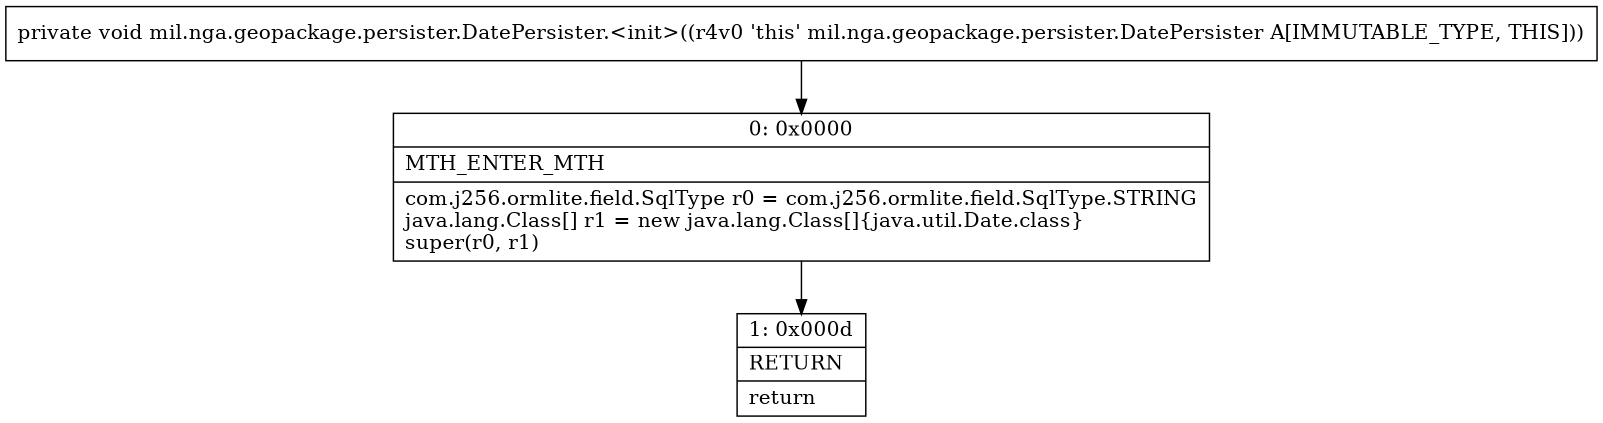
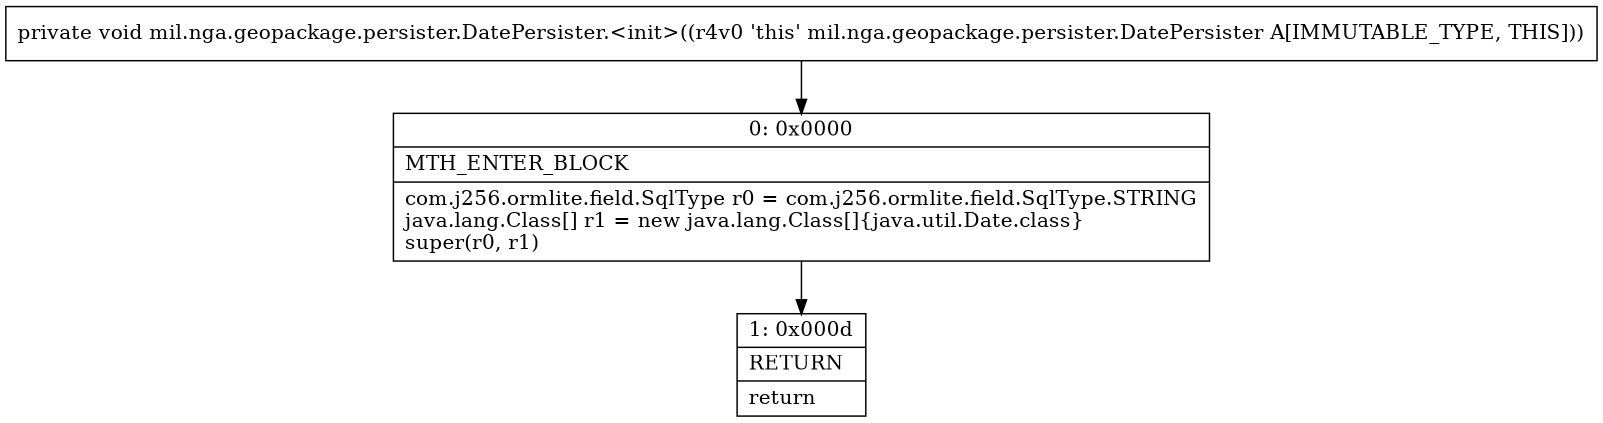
node "0: 0x0000": text "MTH_ENTER_MTH" -> "MTH_ENTER_BLOCK"
